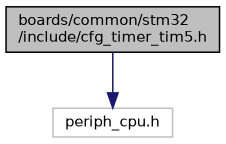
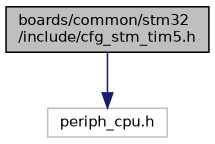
node "boards/common/stm32 /include/cfg_timer_tim5.h": label "boards/common/stm32 /include/cfg_timer_tim5.h" -> "boards/common/stm32 /include/cfg_stm_tim5.h"
